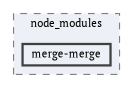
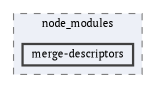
node "merge-merge": label "merge-merge" -> "merge-descriptors"
